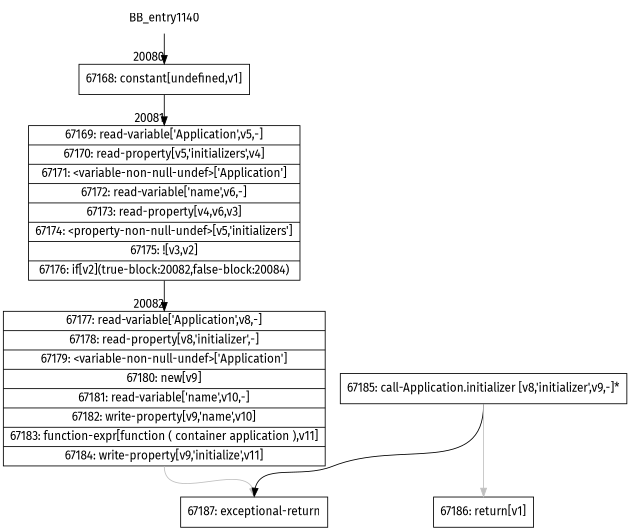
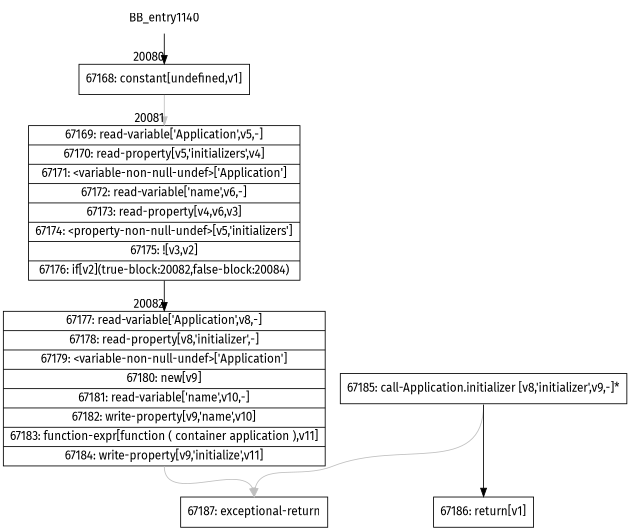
edge "67168: constant[undefined,v1]" -> "67169: read-variable['Application',v5,-]": color black -> gray
edge "67185: call-Application.initializer [v8,'initializer',v9,-]*" -> "67186: return[v1]": color gray -> black
edge "67185: call-Application.initializer [v8,'initializer',v9,-]*" -> "67187: exceptional-return": color black -> gray
